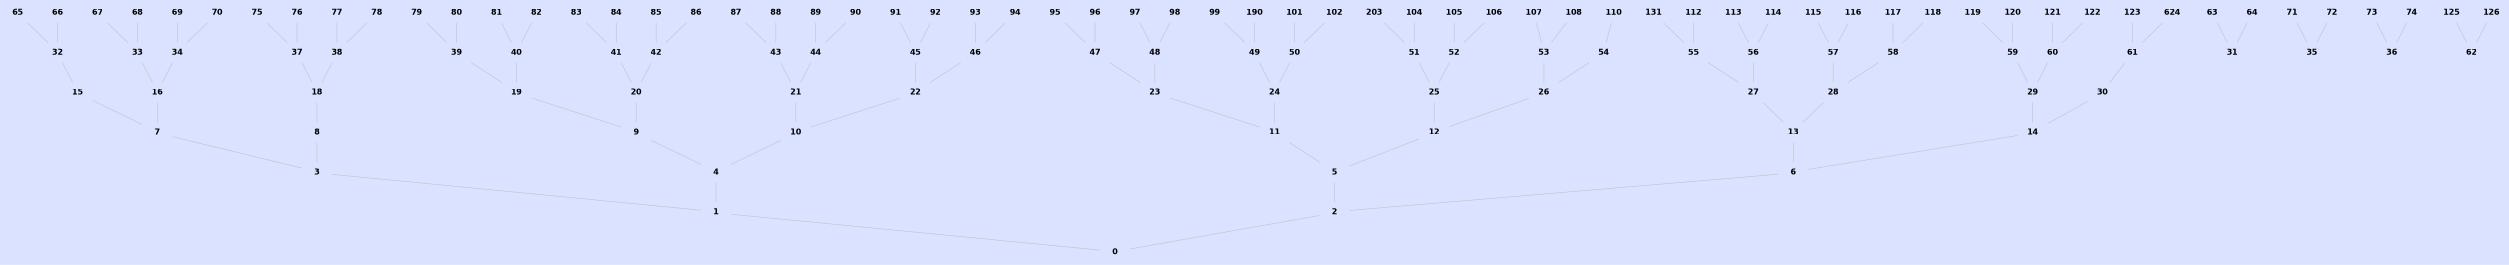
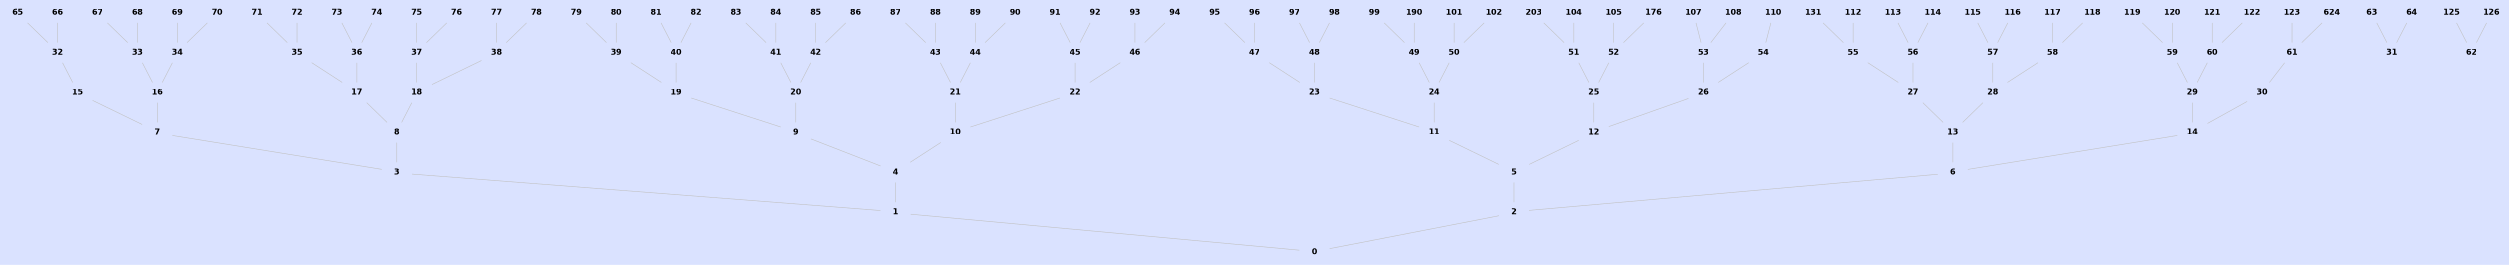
node "106": label "106" -> "176"
node "17": added
